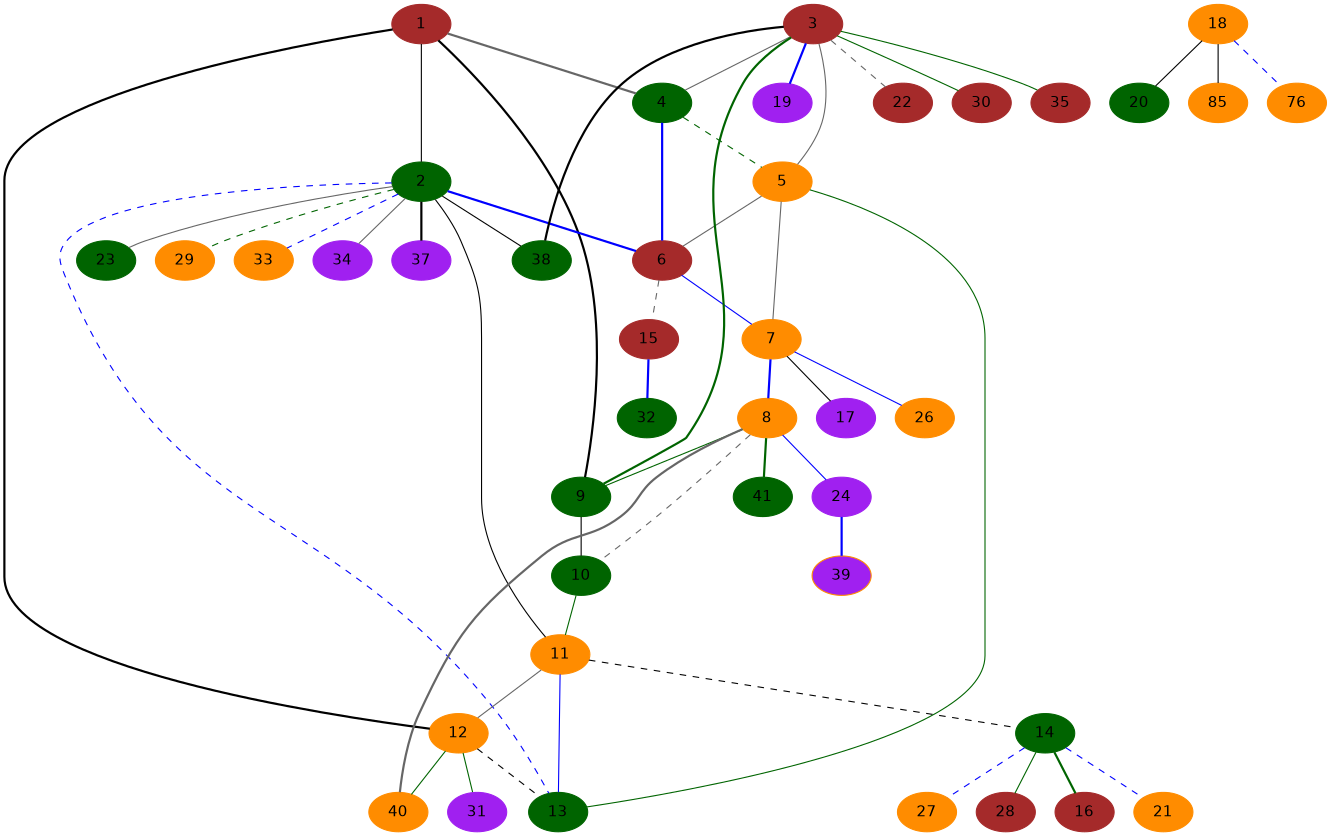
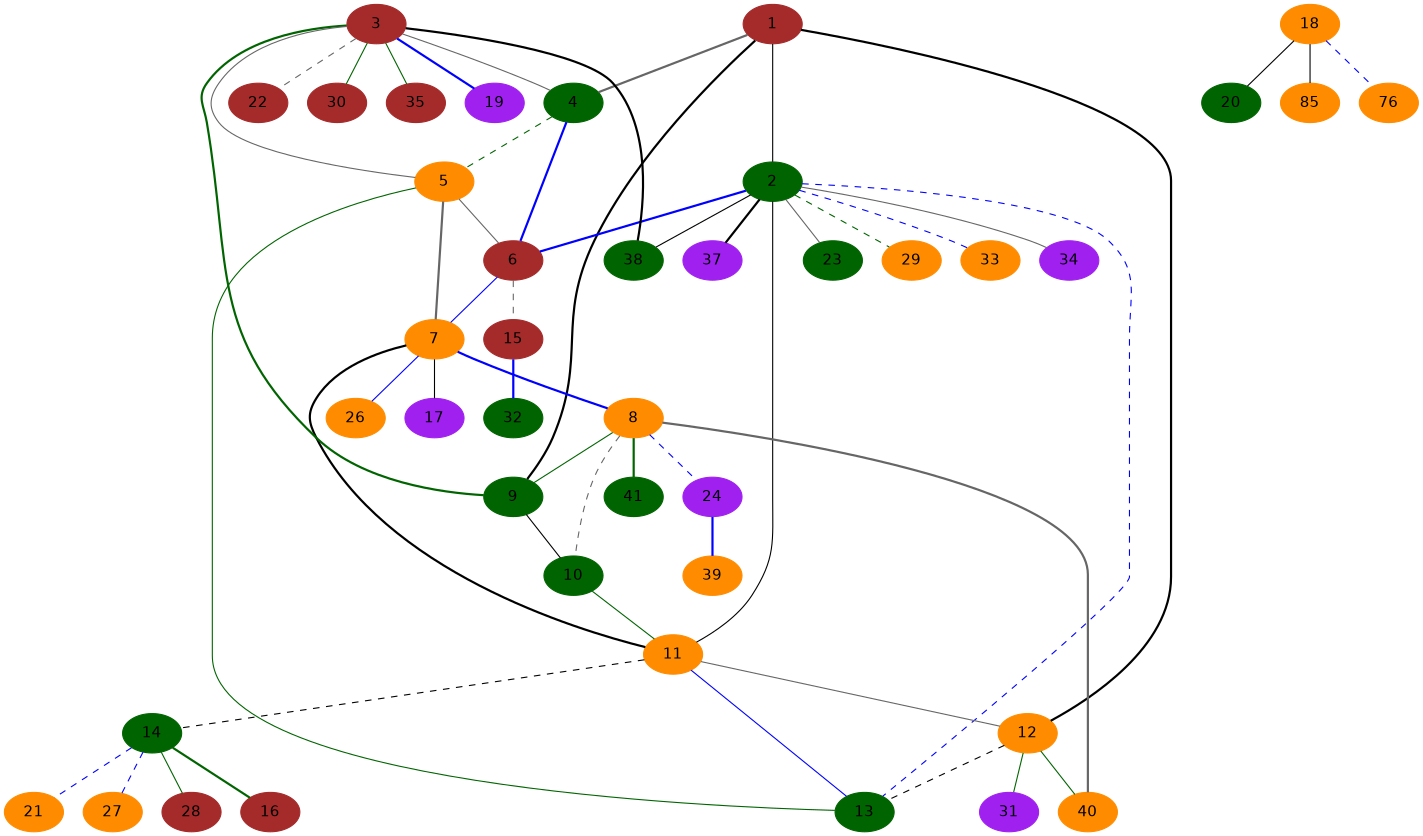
edge "5" -- "7": style solid -> bold
edge "8" -- "24": style solid -> dashed
edge "7" -- "11": added
node "39": fillcolor purple -> darkorange
